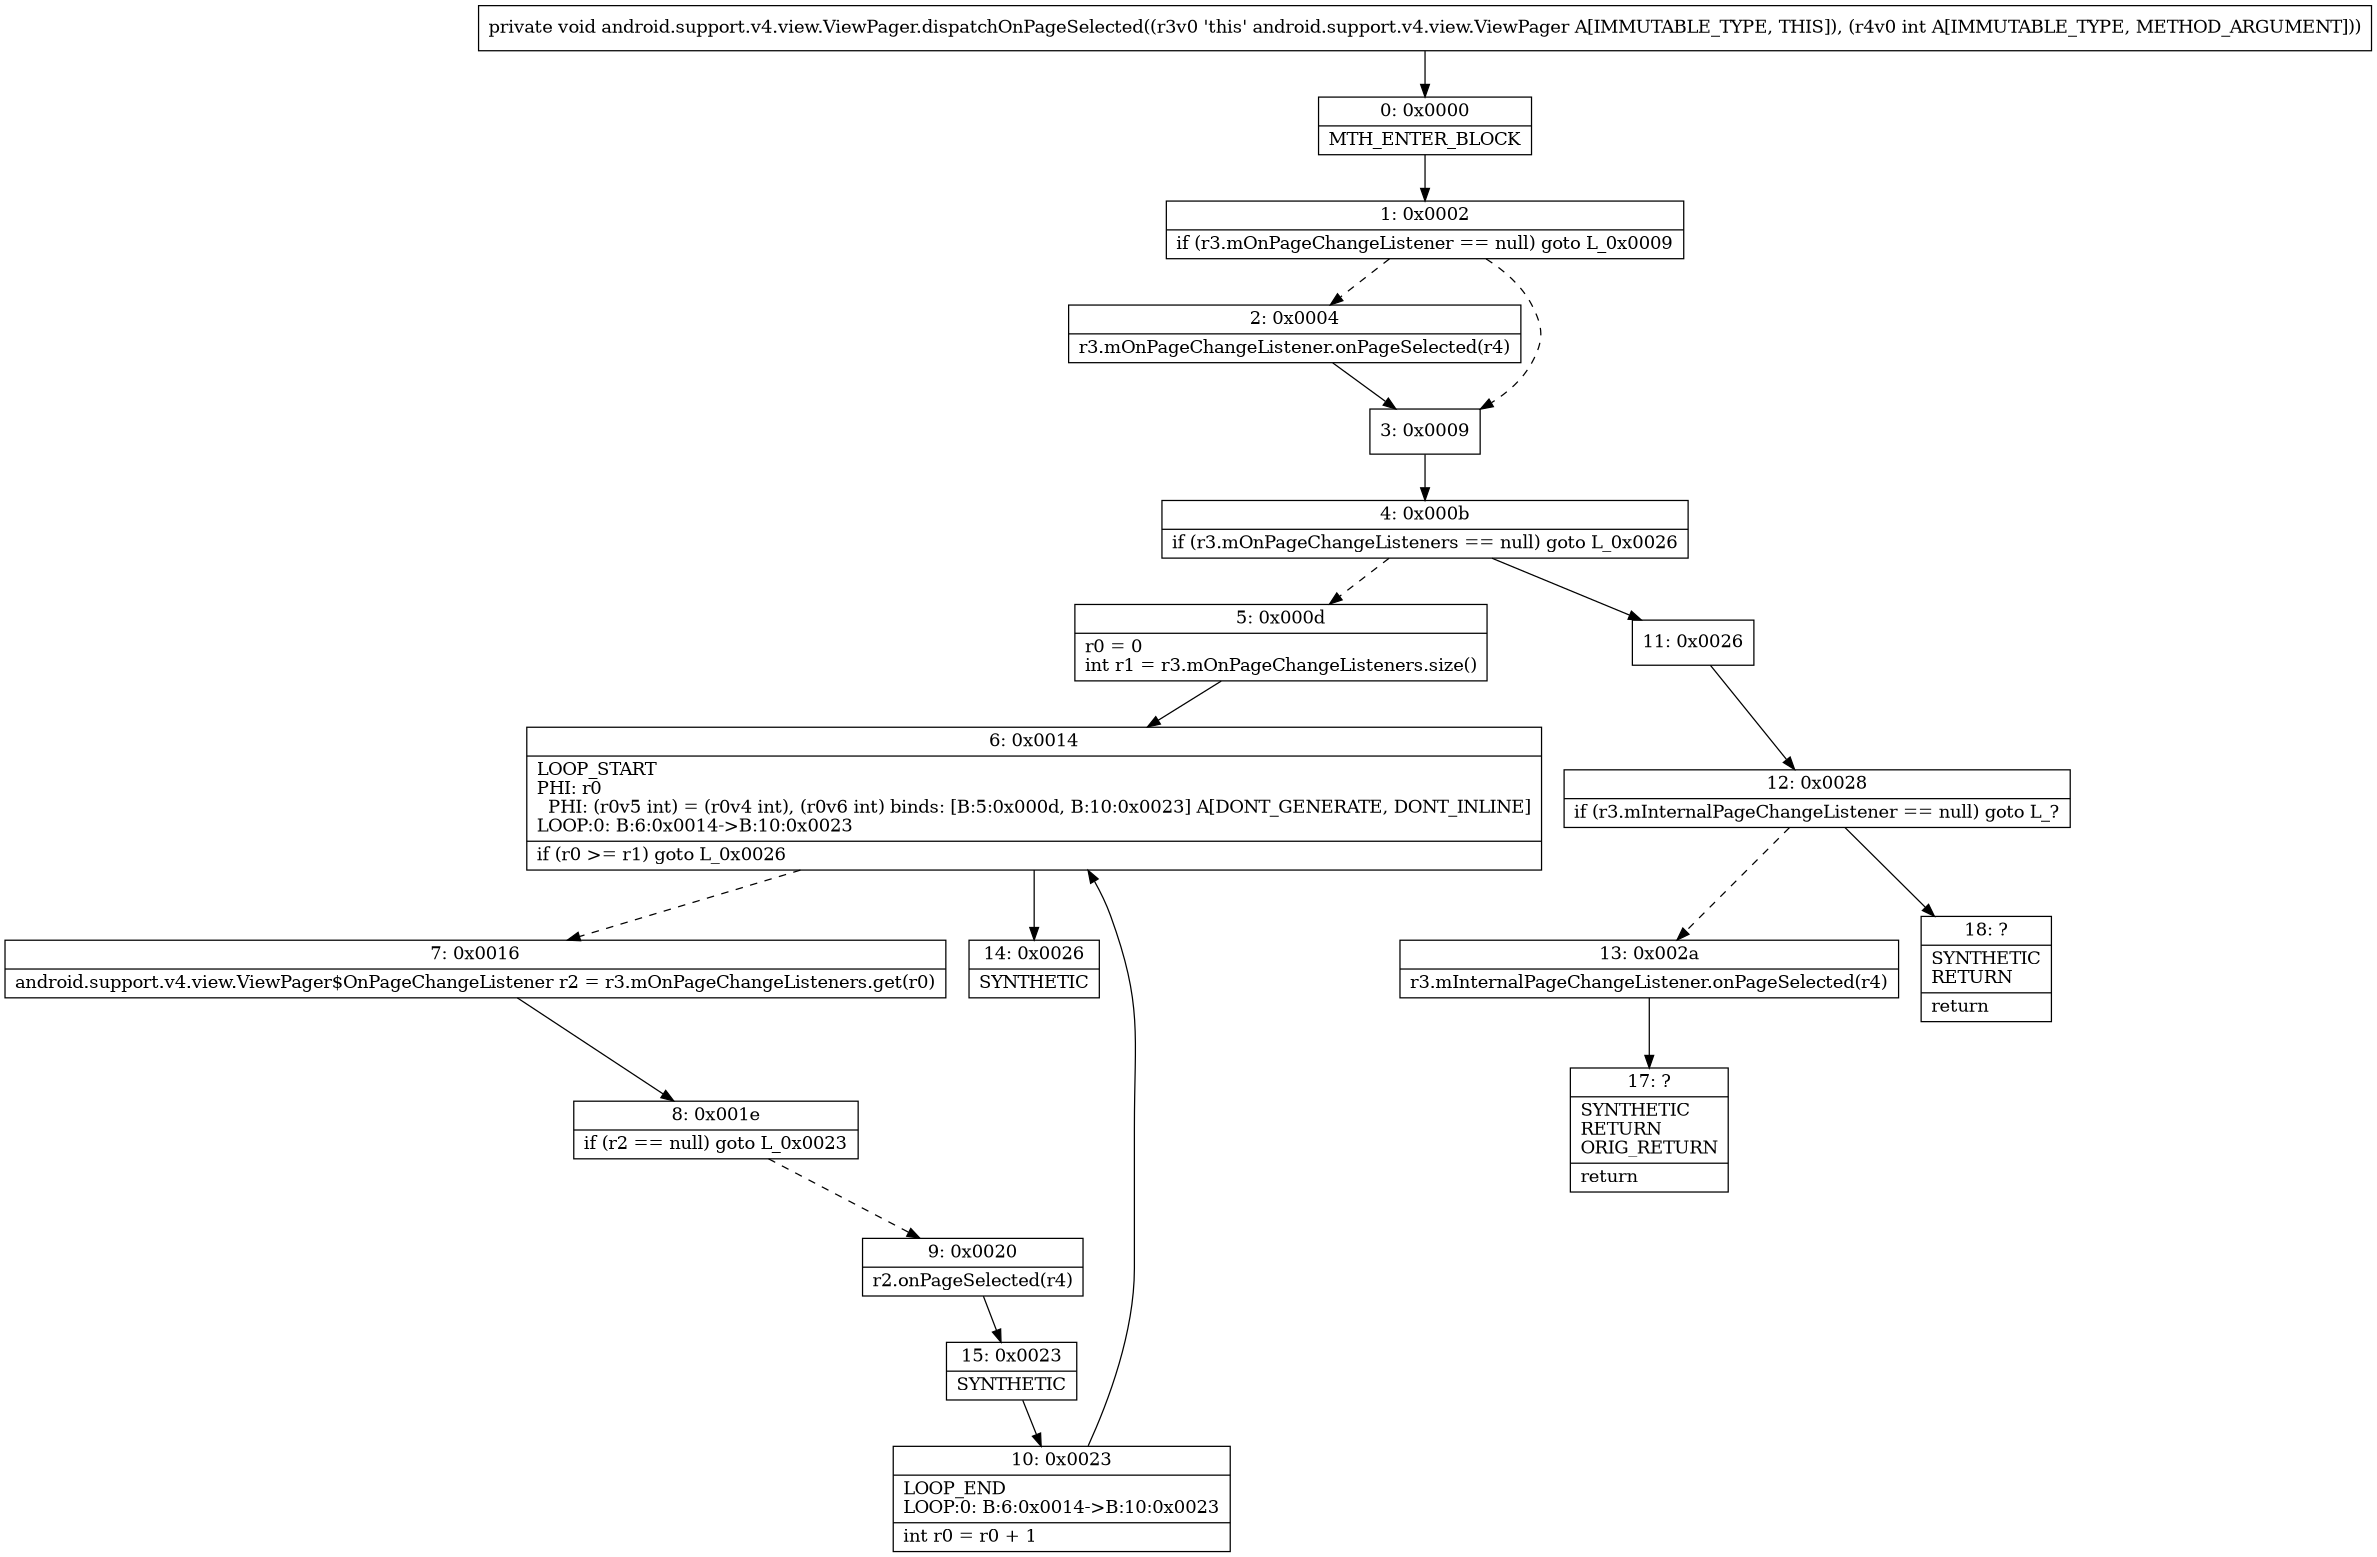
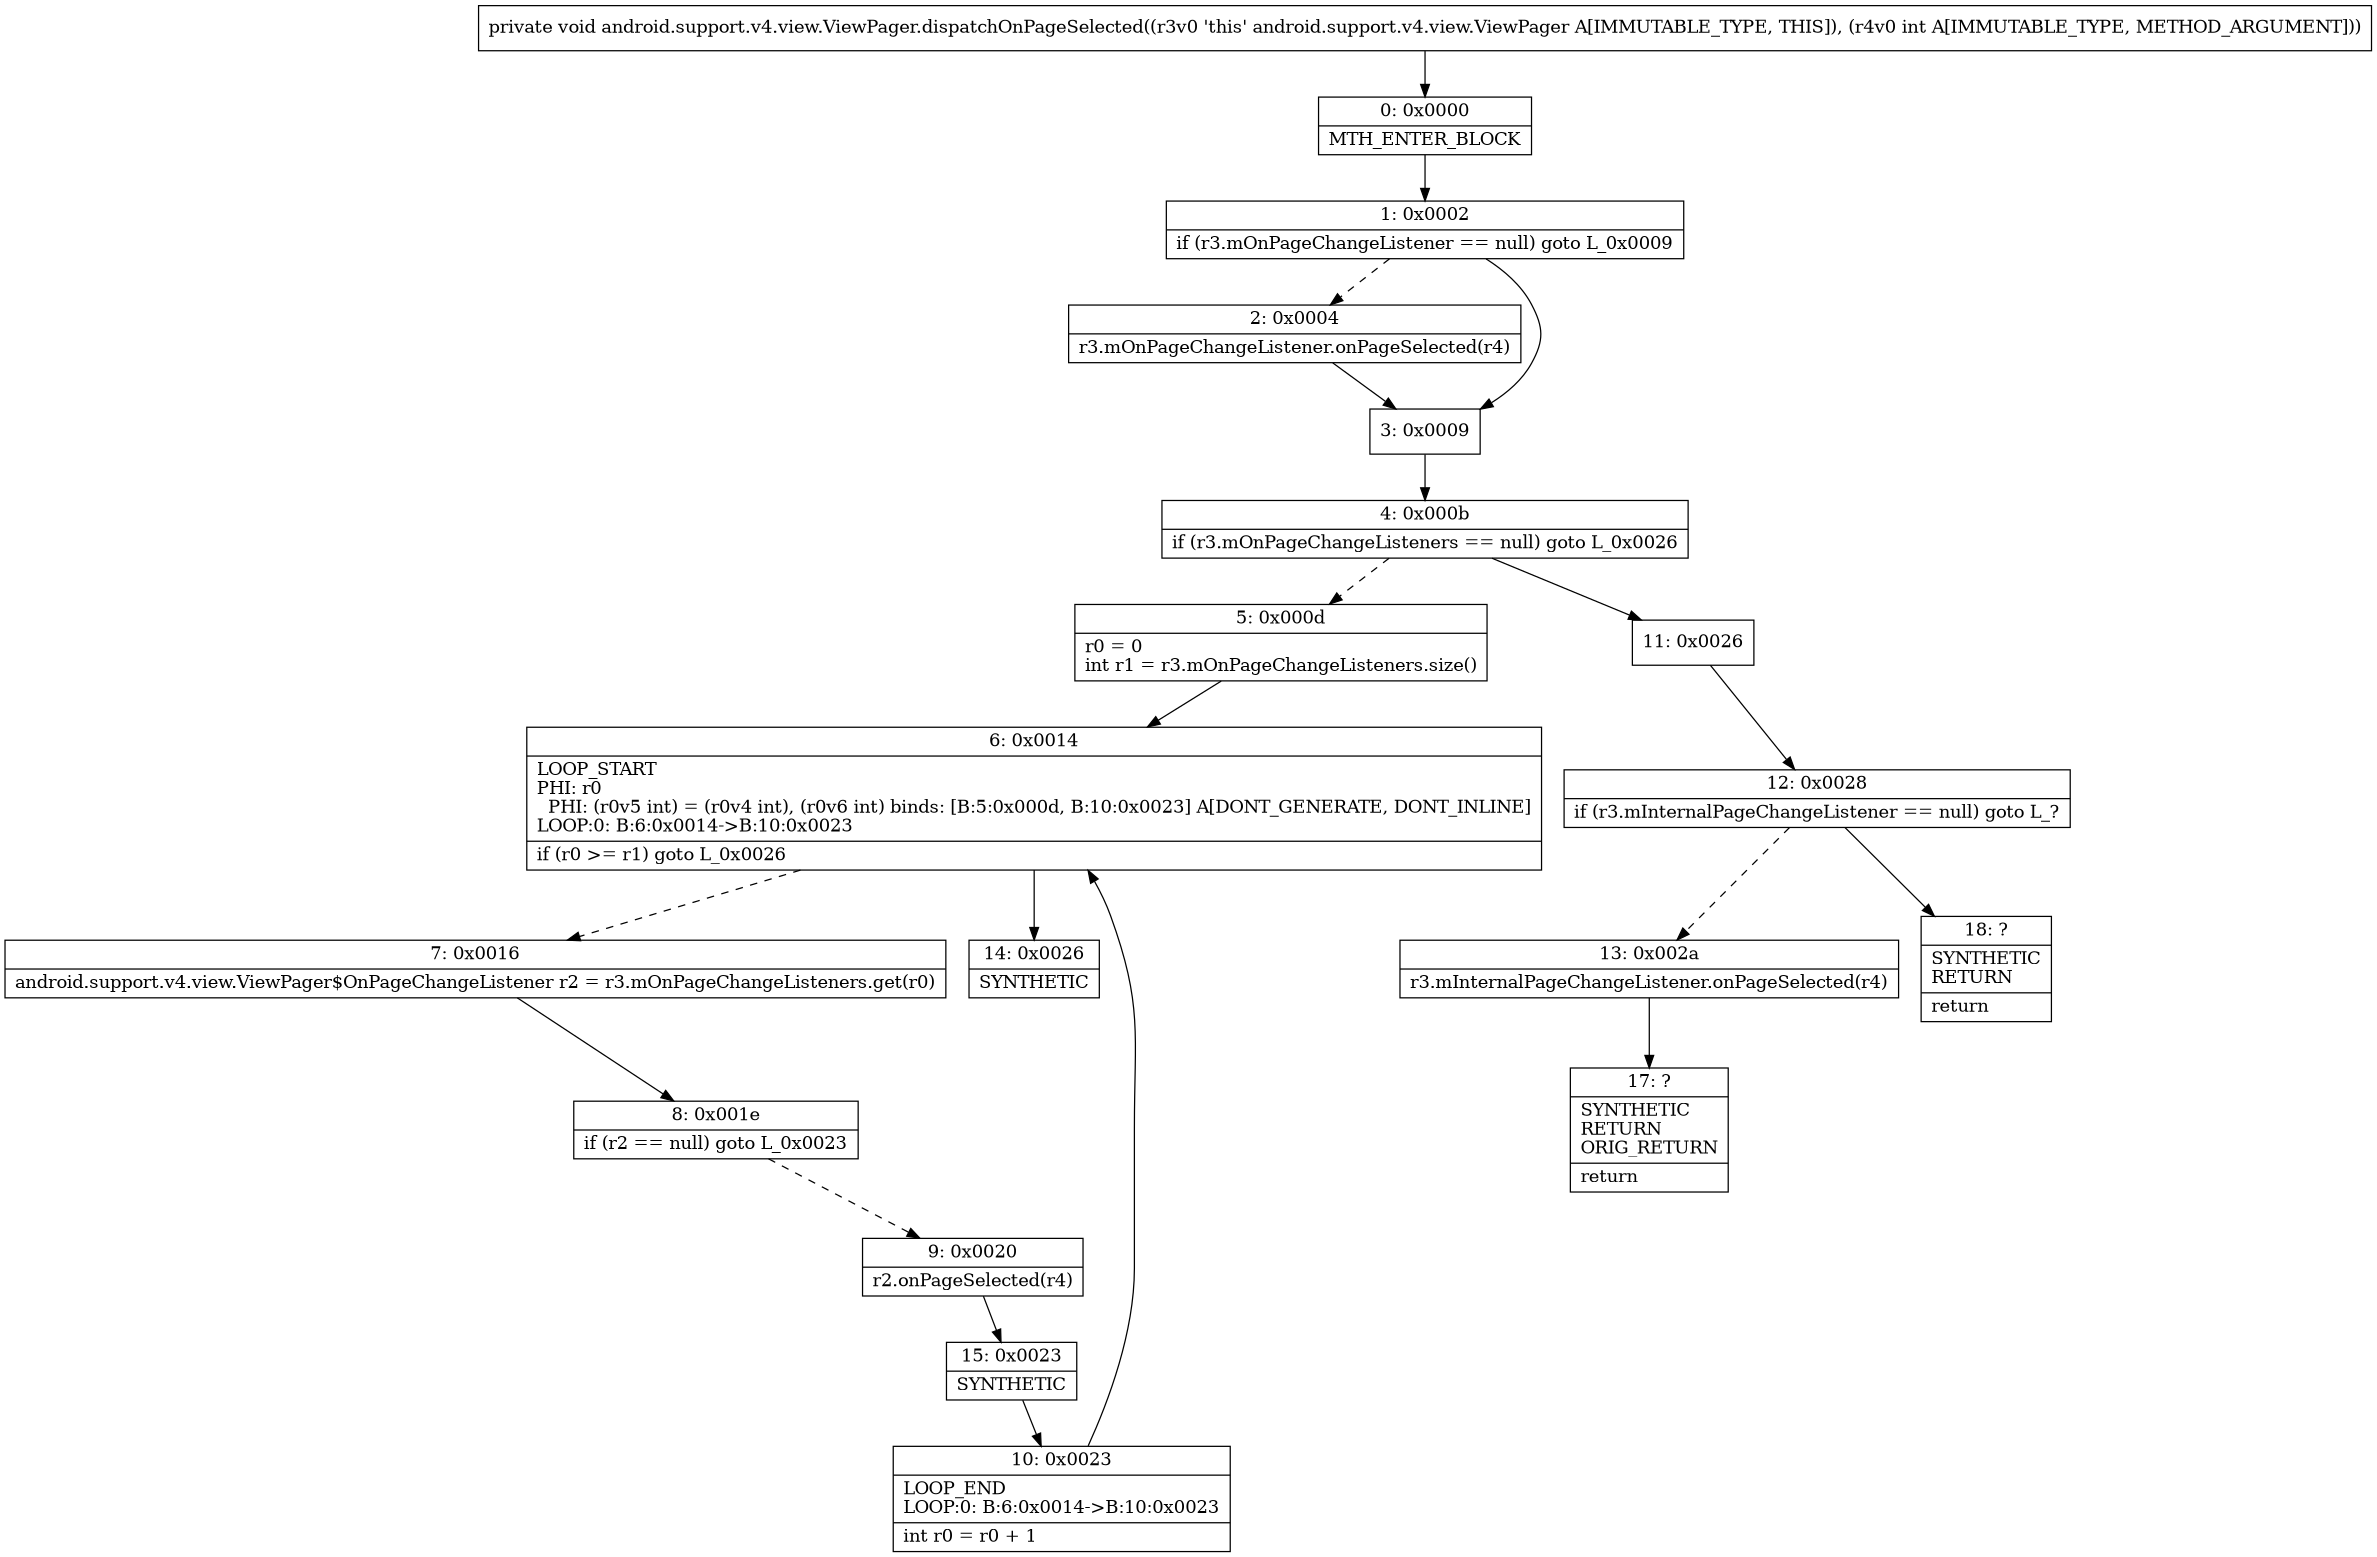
edge "1: 0x0002" -> "3: 0x0009": style dashed -> solid
